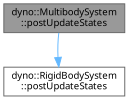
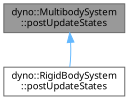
edge "dyno::MultibodySystem ::postUpdateStates" -> "dyno::RigidBodySystem ::postUpdateStates": reversed
